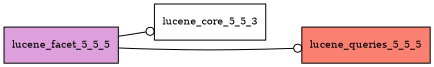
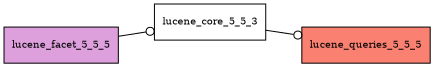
edge "lucene_facet_5_5_5" -> "lucene_queries_5_5_5": now "lucene_core_5_5_3" -> "lucene_queries_5_5_5"
